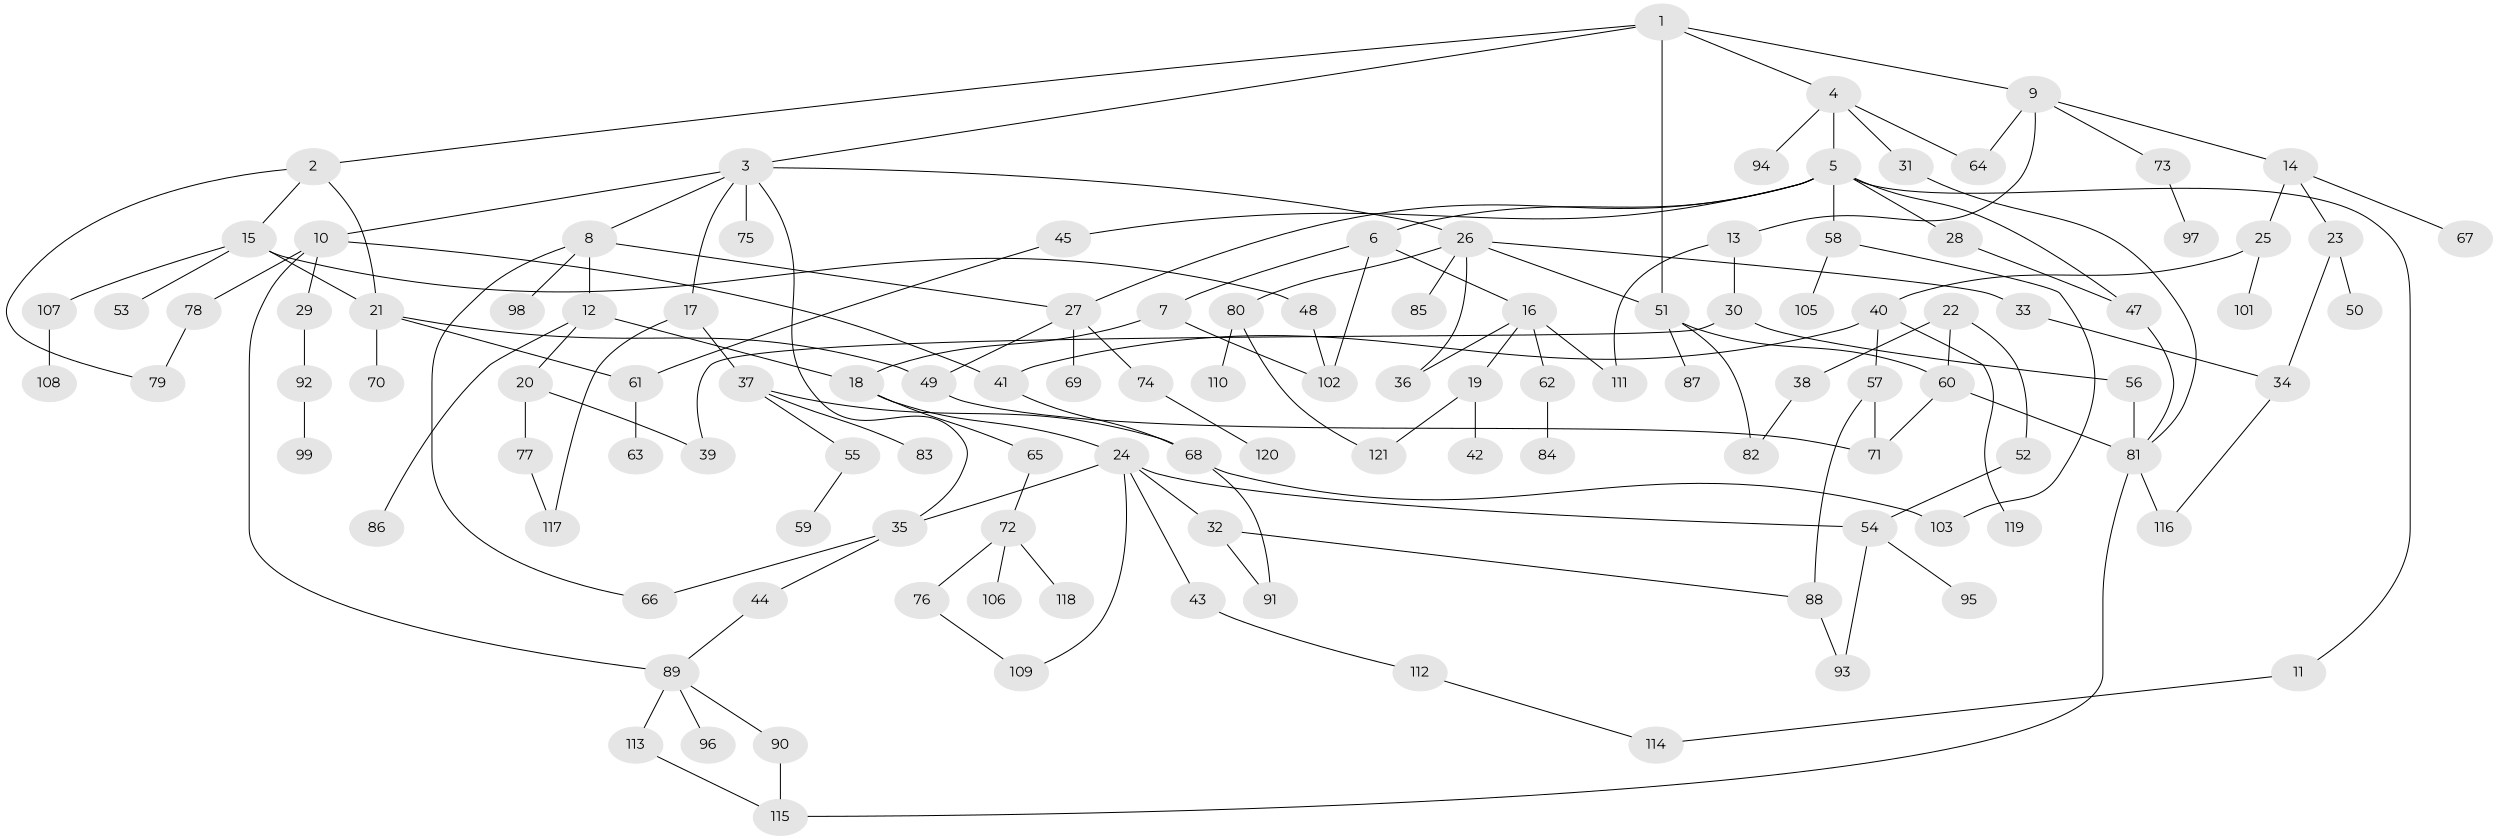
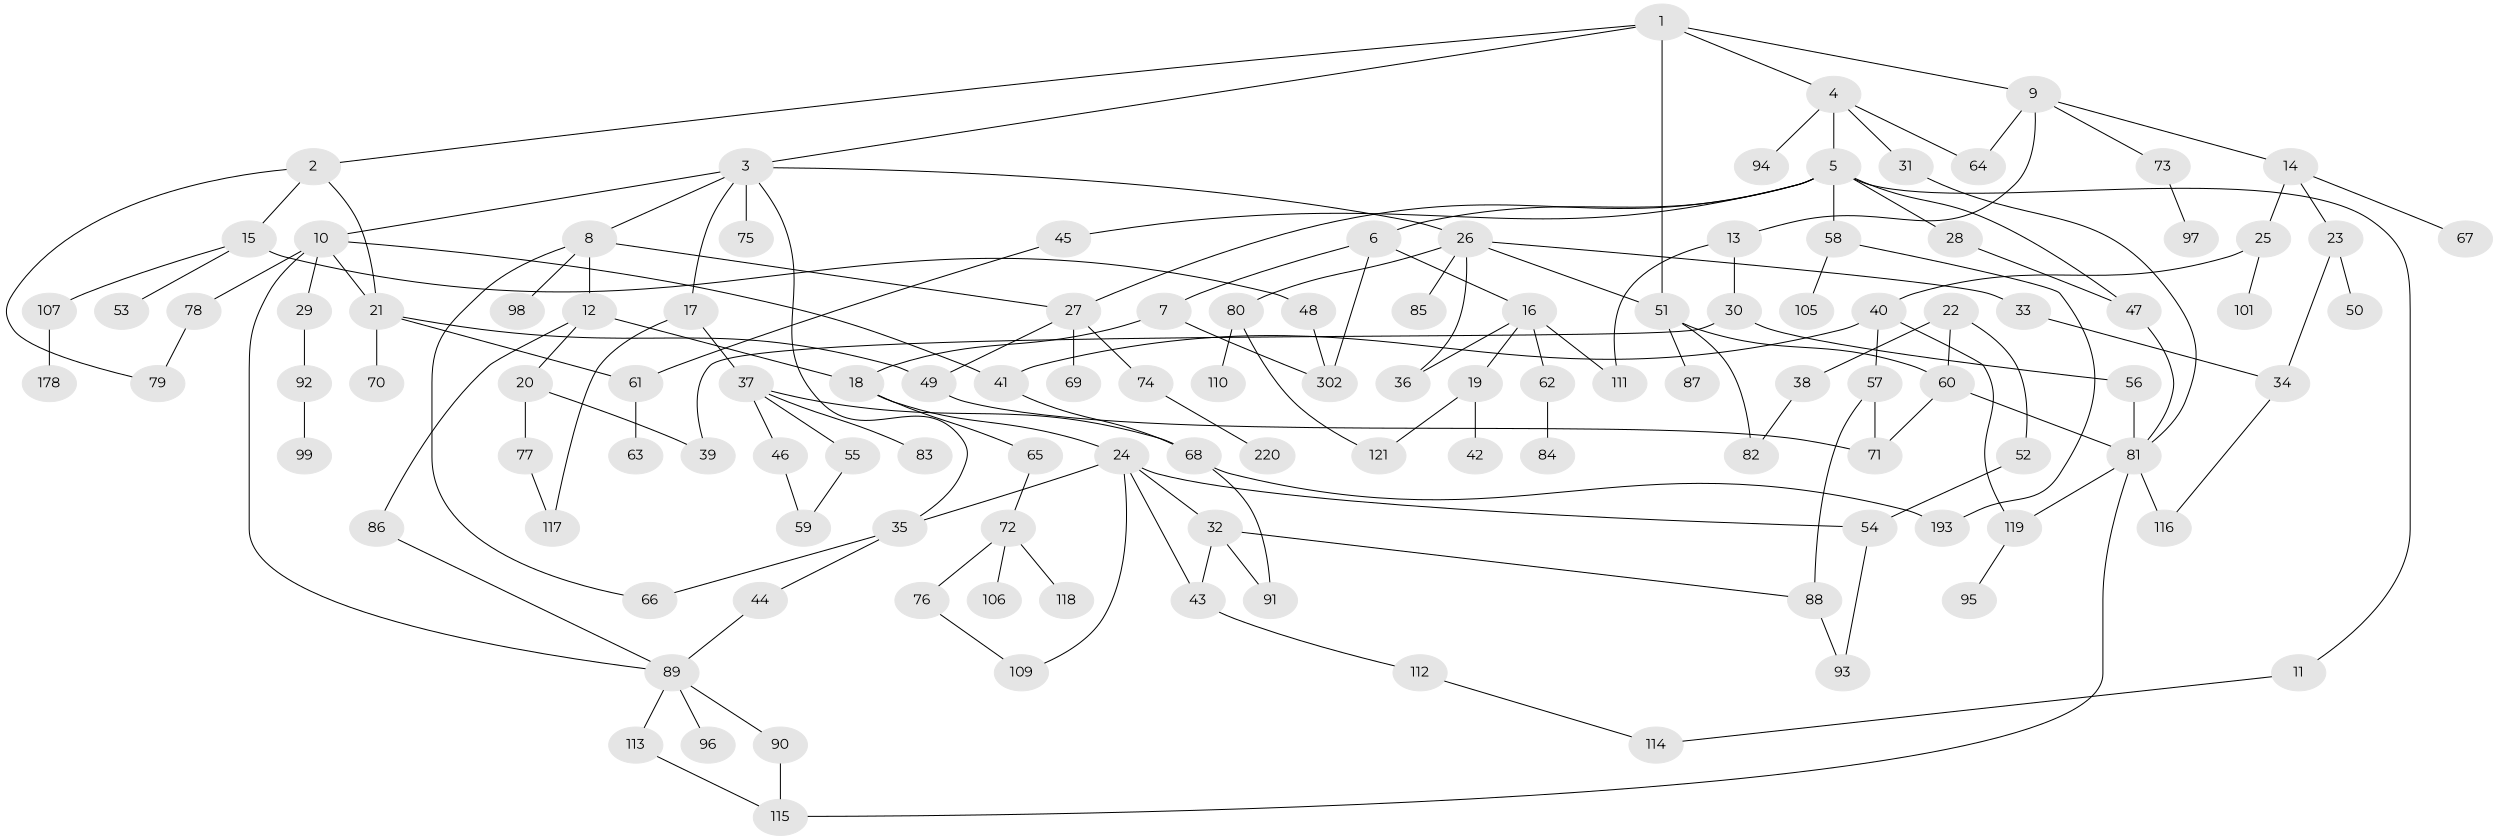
edge "15" -- "21": now "10" -- "21"
node "108": label "108" -> "178"
node "102": label "102" -> "302"
node "46": added
node "120": label "120" -> "220"
edge "81" -- "119": added
node "103": label "103" -> "193"
edge "32" -- "43": added
edge "54" -- "95": now "119" -- "95"
edge "86" -- "89": added
